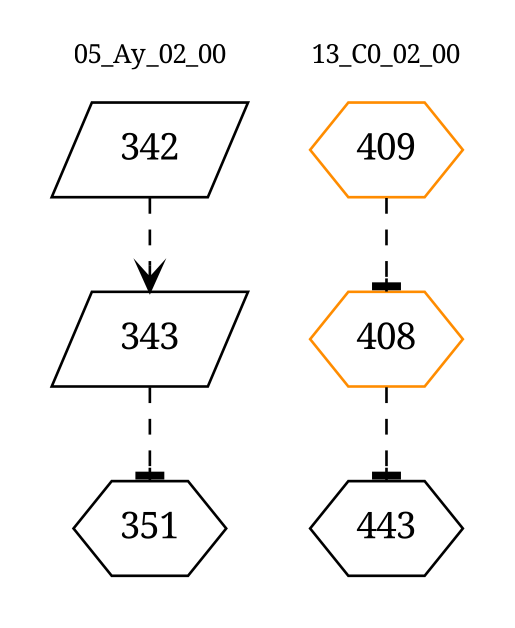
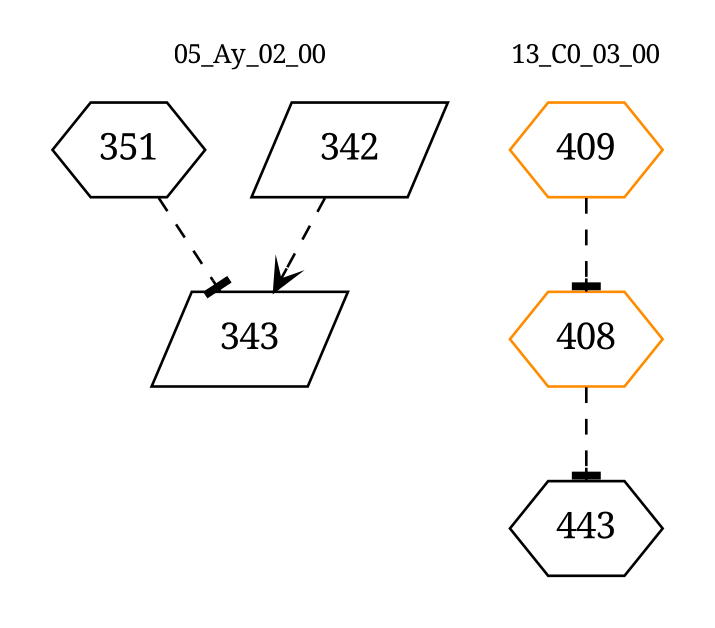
cluster "13_C0_02_00": label "13_C0_02_00" -> "13_C0_03_00"
edge "343" -> "351": reversed
